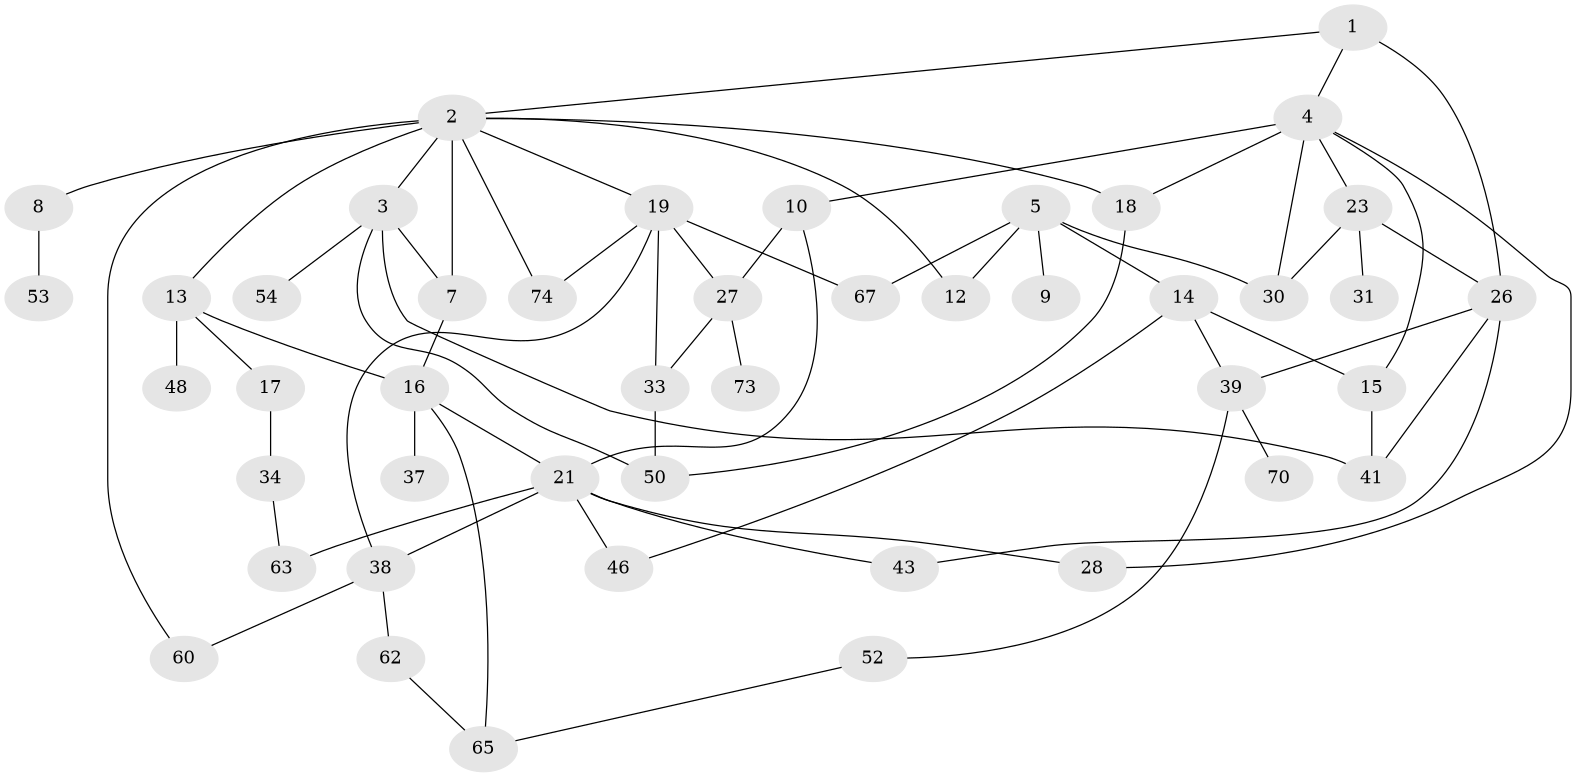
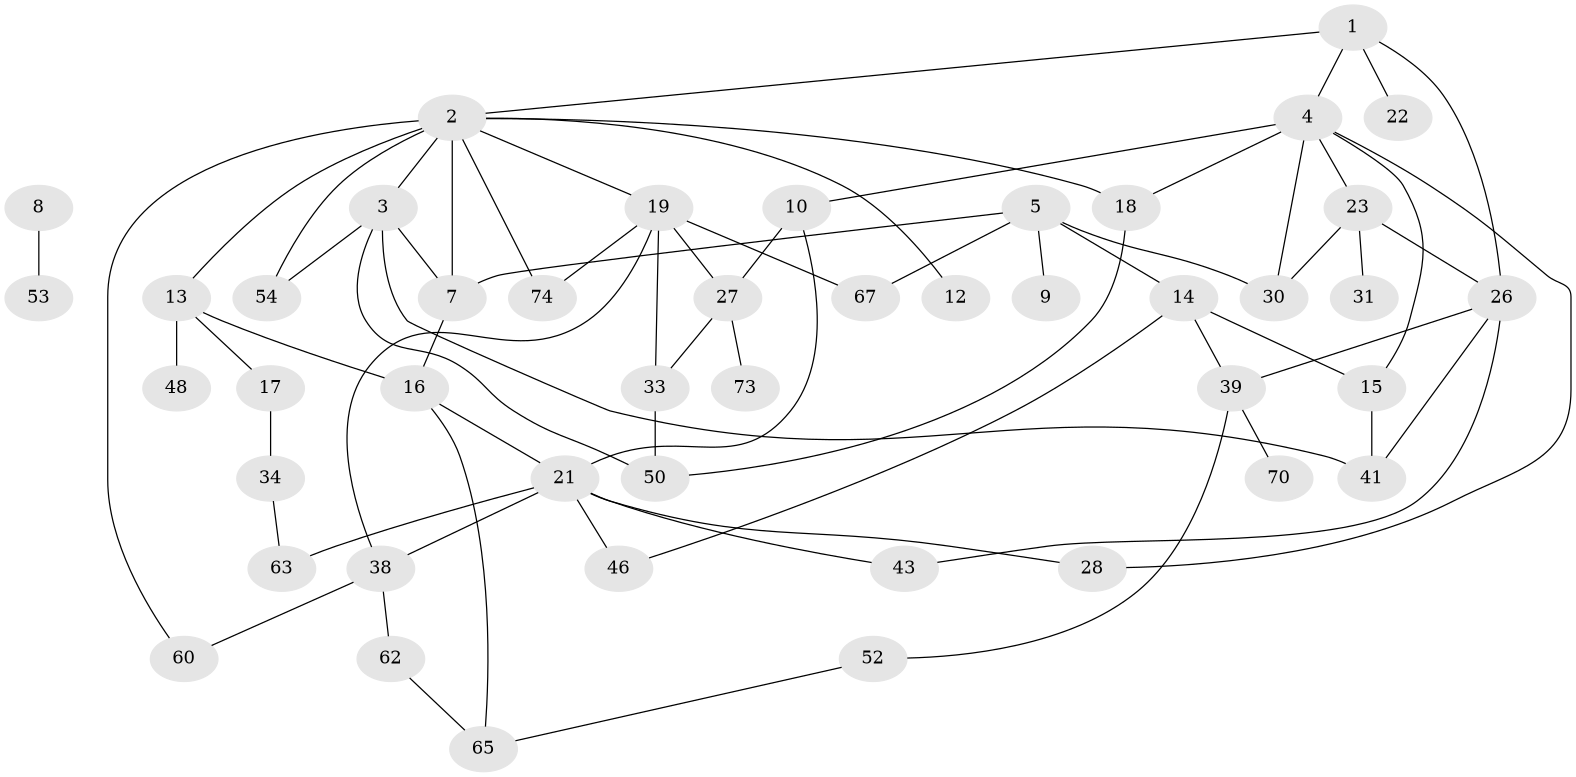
node "22": added
edge "2" -- "8": now "2" -- "54"
edge "5" -- "12": now "5" -- "7"
node "37": removed
